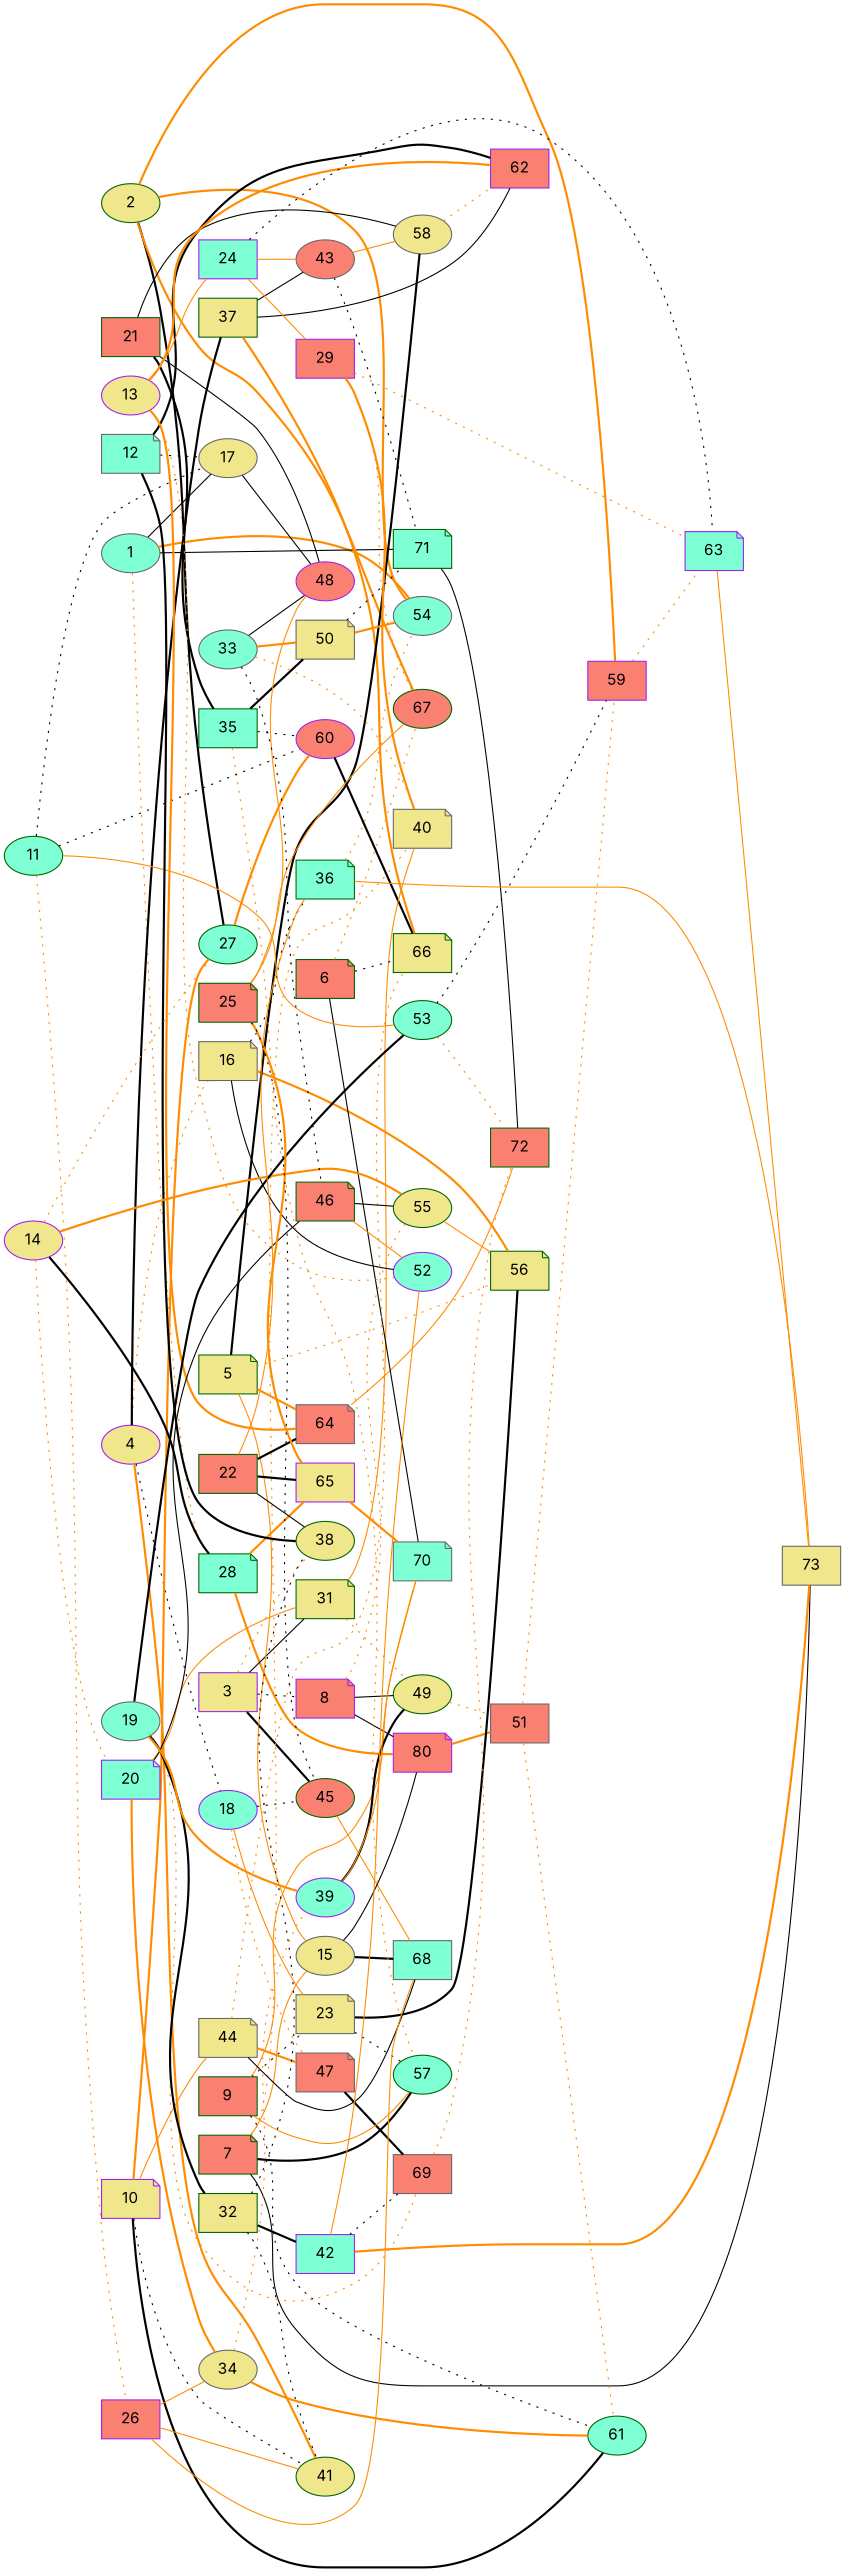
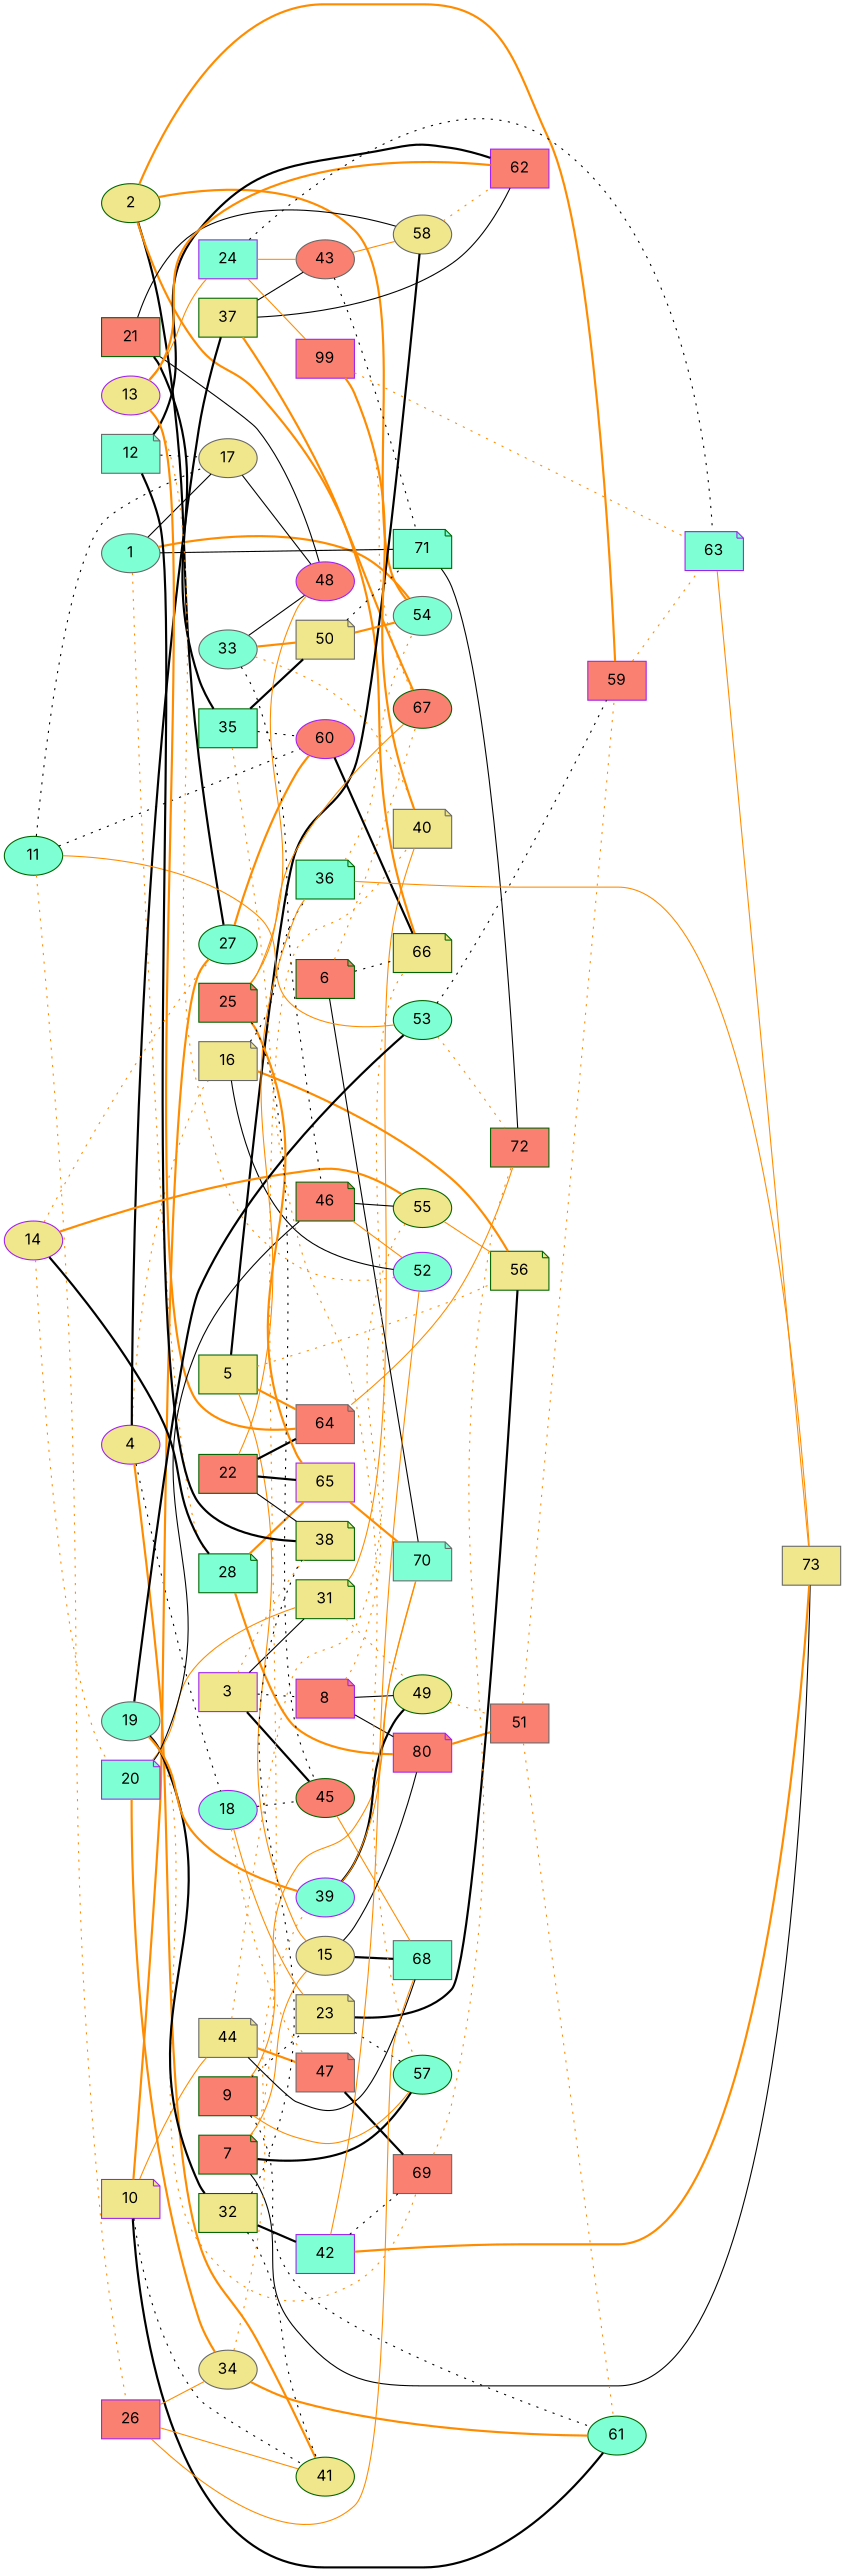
node "29": label "29" -> "99"
node "5": shape note -> box
node "38": shape ellipse -> note
